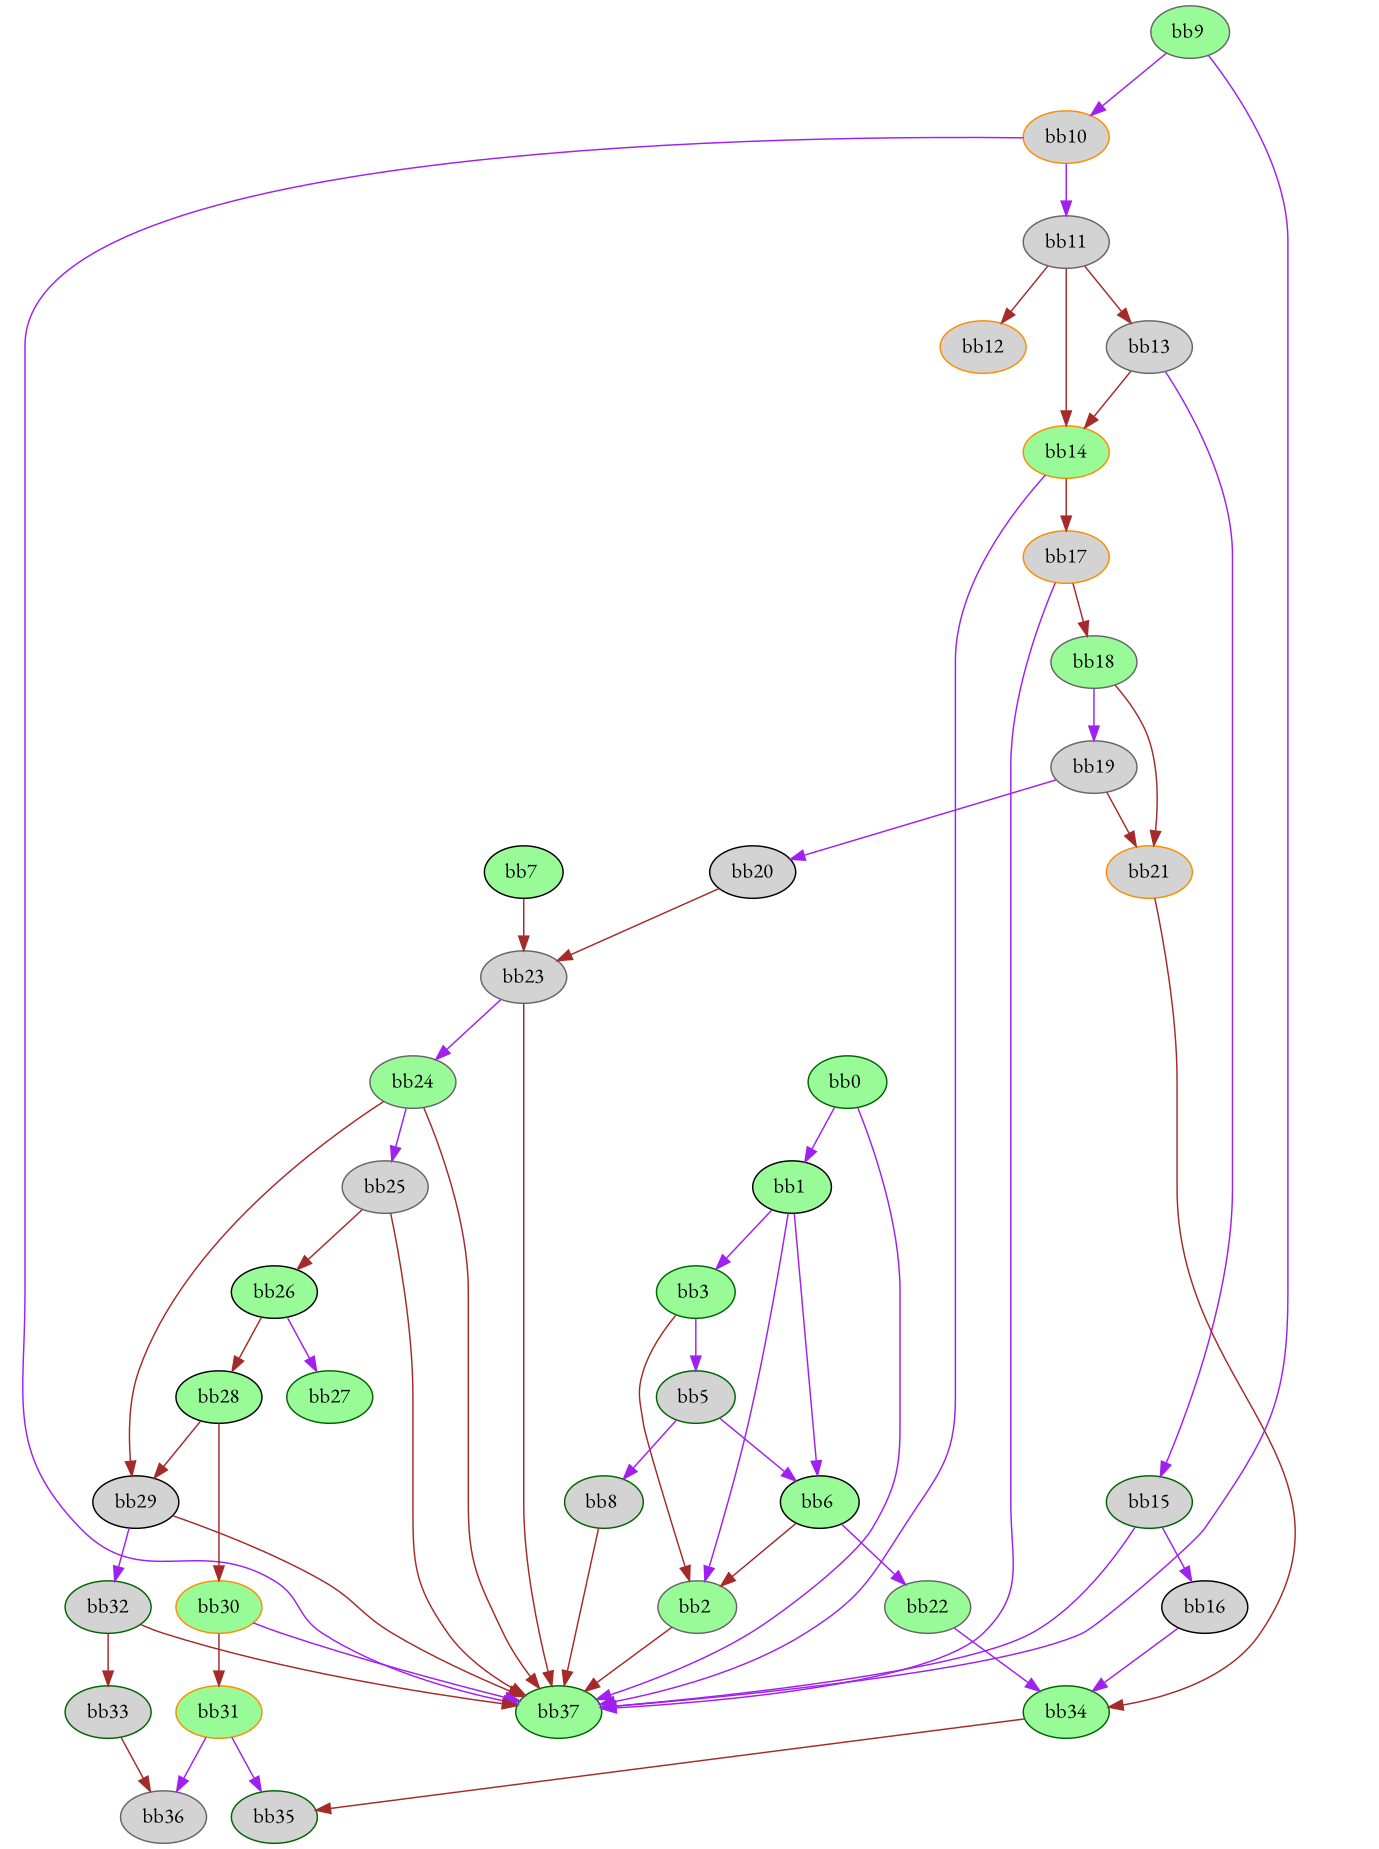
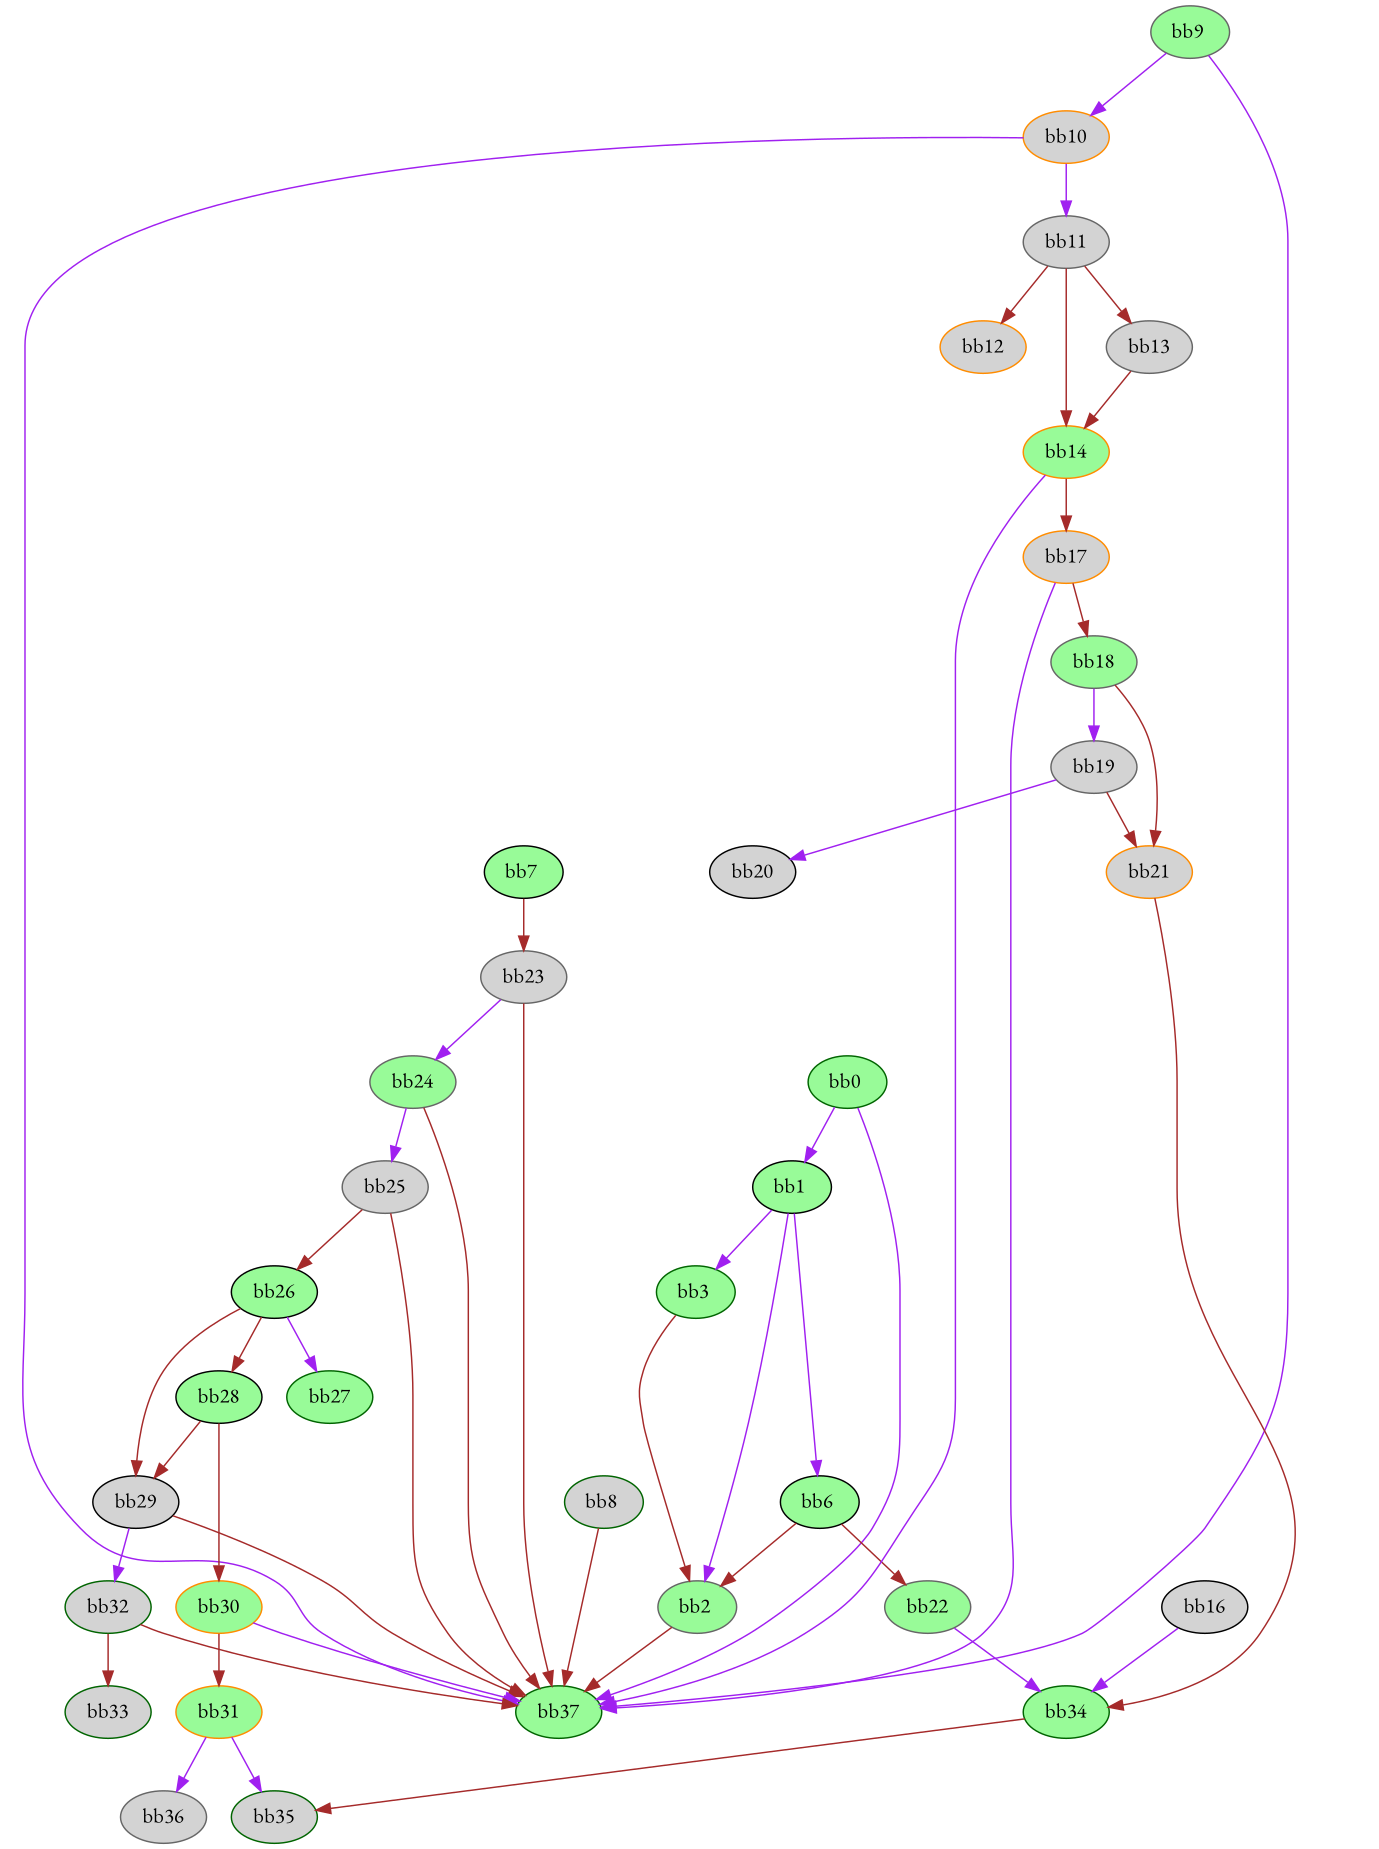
edge "bb20" -> "bb23": removed
edge "bb24" -> "bb29": now "bb26" -> "bb29"
node "bb5": removed
node "bb15": removed
edge "bb6" -> "bb22": color purple -> brown
edge "bb33" -> "bb36": removed
